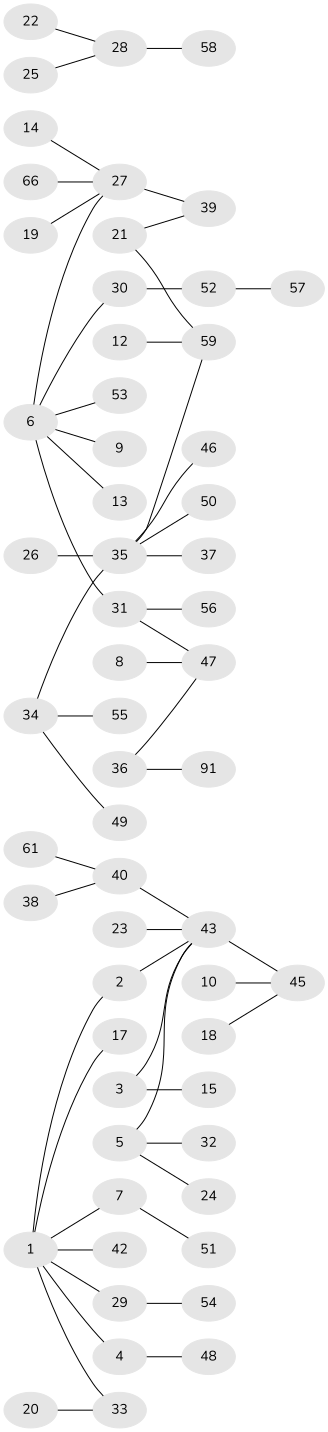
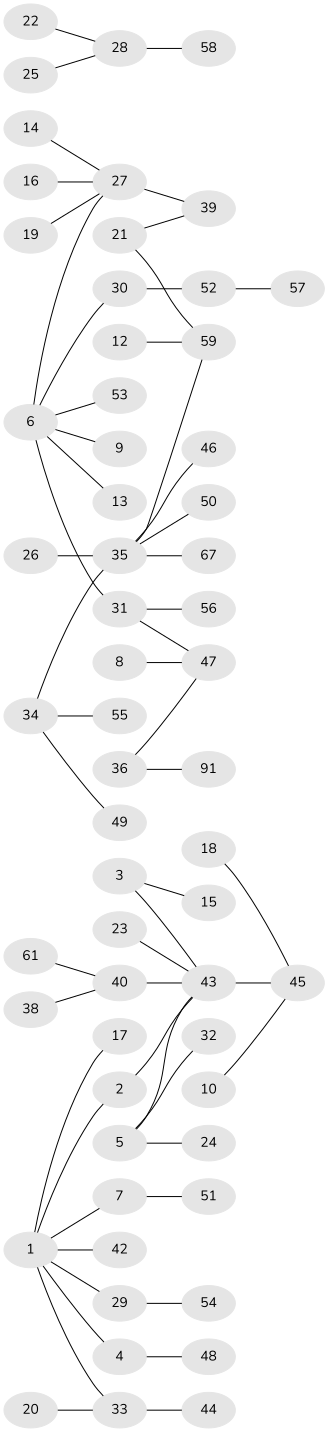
node "66": label "66" -> "16"
node "37": label "37" -> "67"
node "44": added
